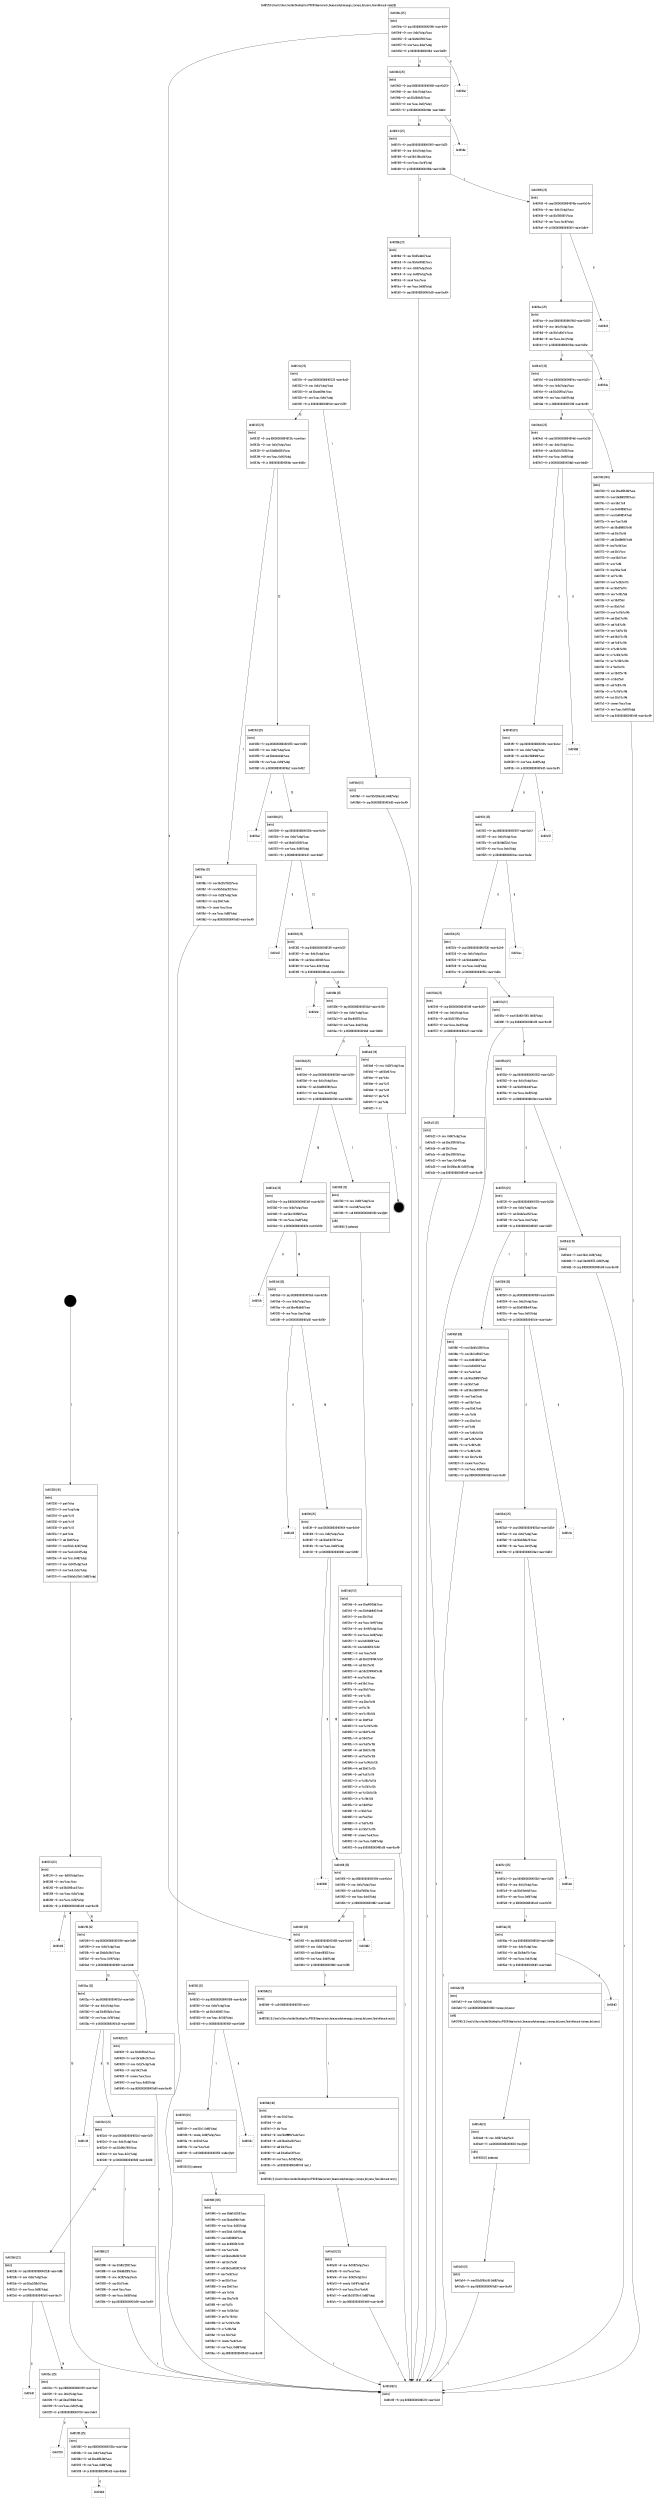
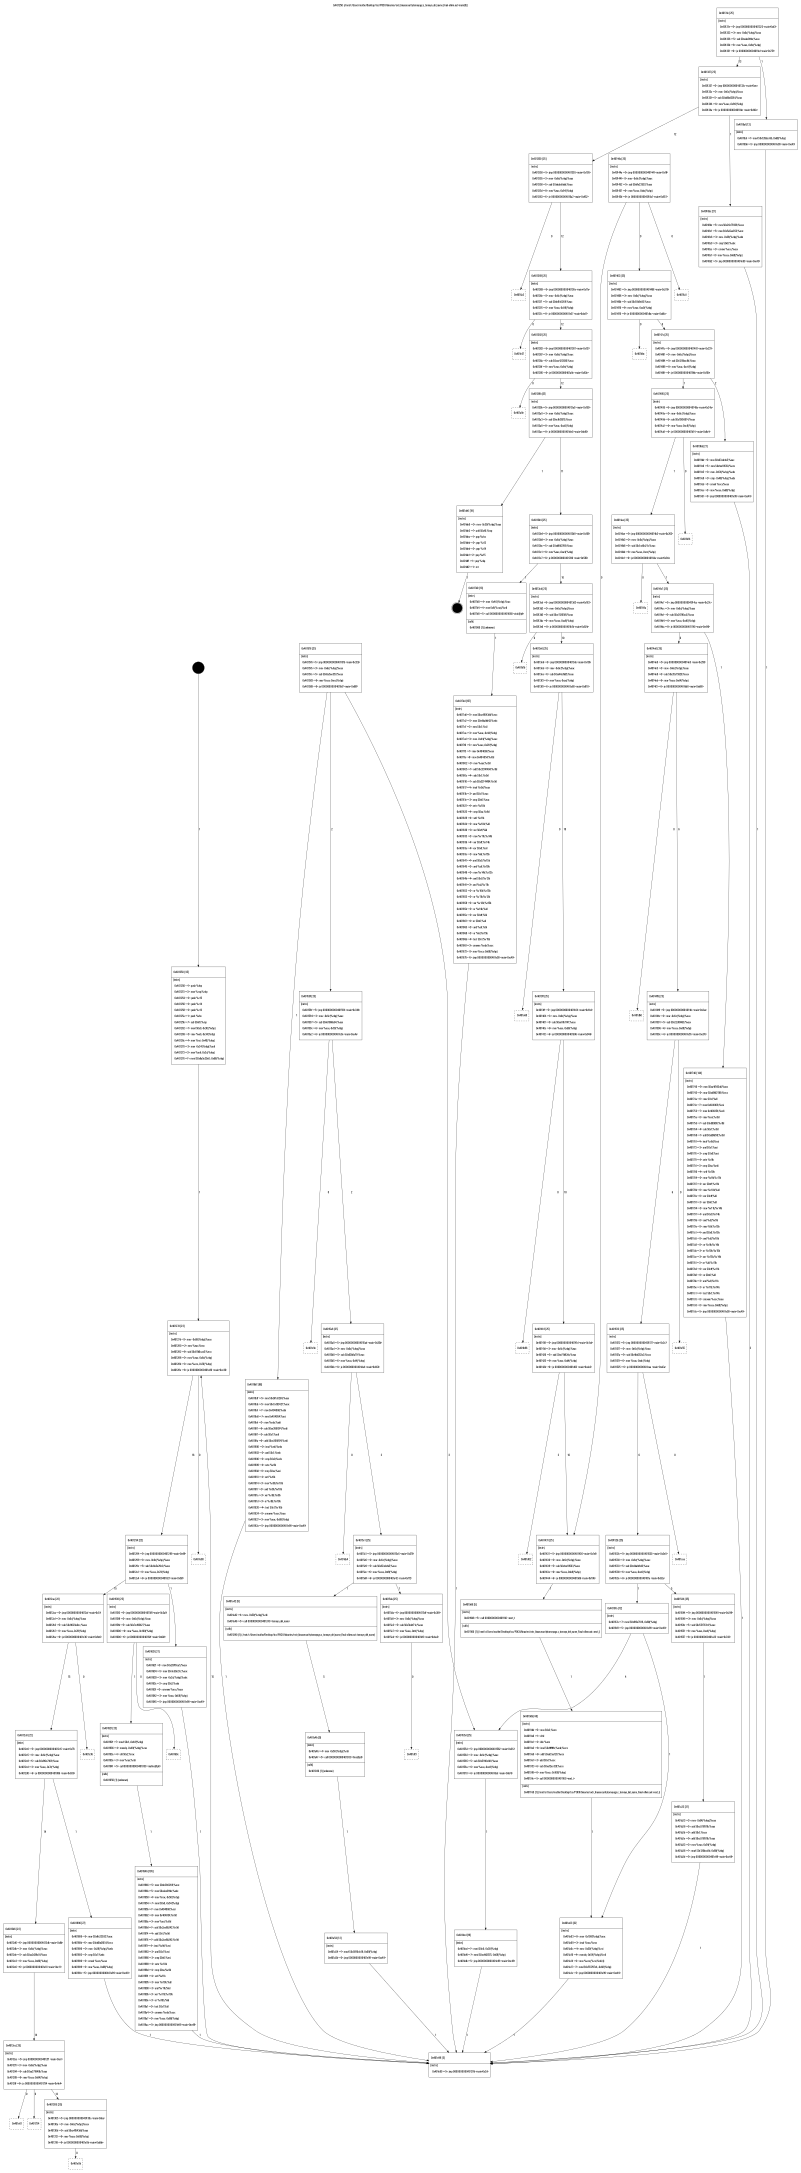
edge "0x40155d [25]" -> "0x401576 [25]": reversed
edge "0x40187a [12]" -> "0x401e99 [5]": now "0x40187a [12]" -> "0x401a03 [32]"
edge "0x4015da [25]" -> "0x401a42 [9]": now "0x4015c1 [25]" -> "0x401a42 [9]"
edge "0x4012d6 [22]" -> "0x401e61": now "0x4012ec [25]" -> "0x401e61"
